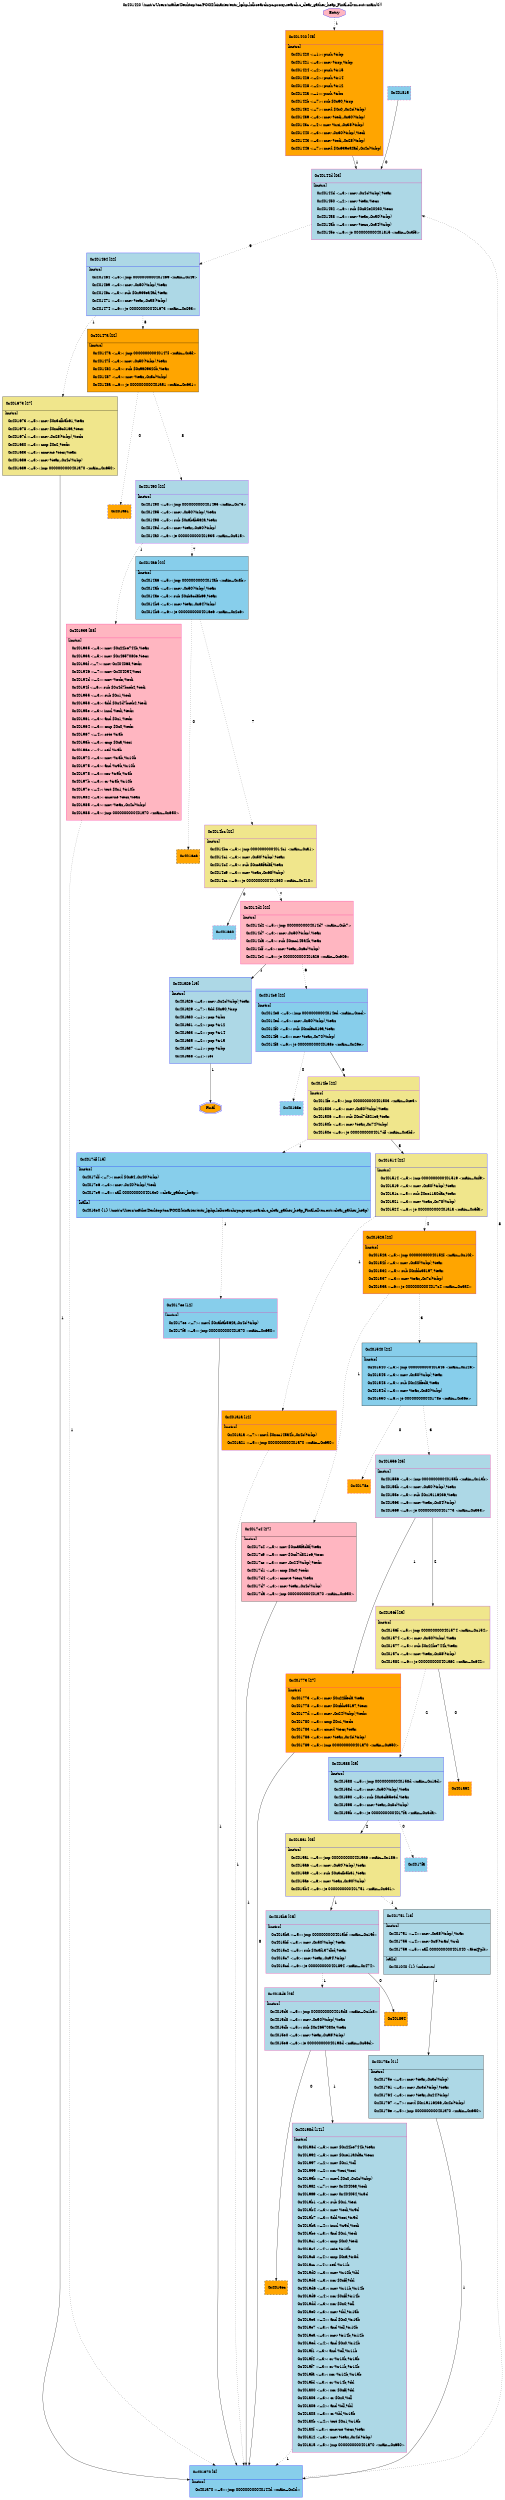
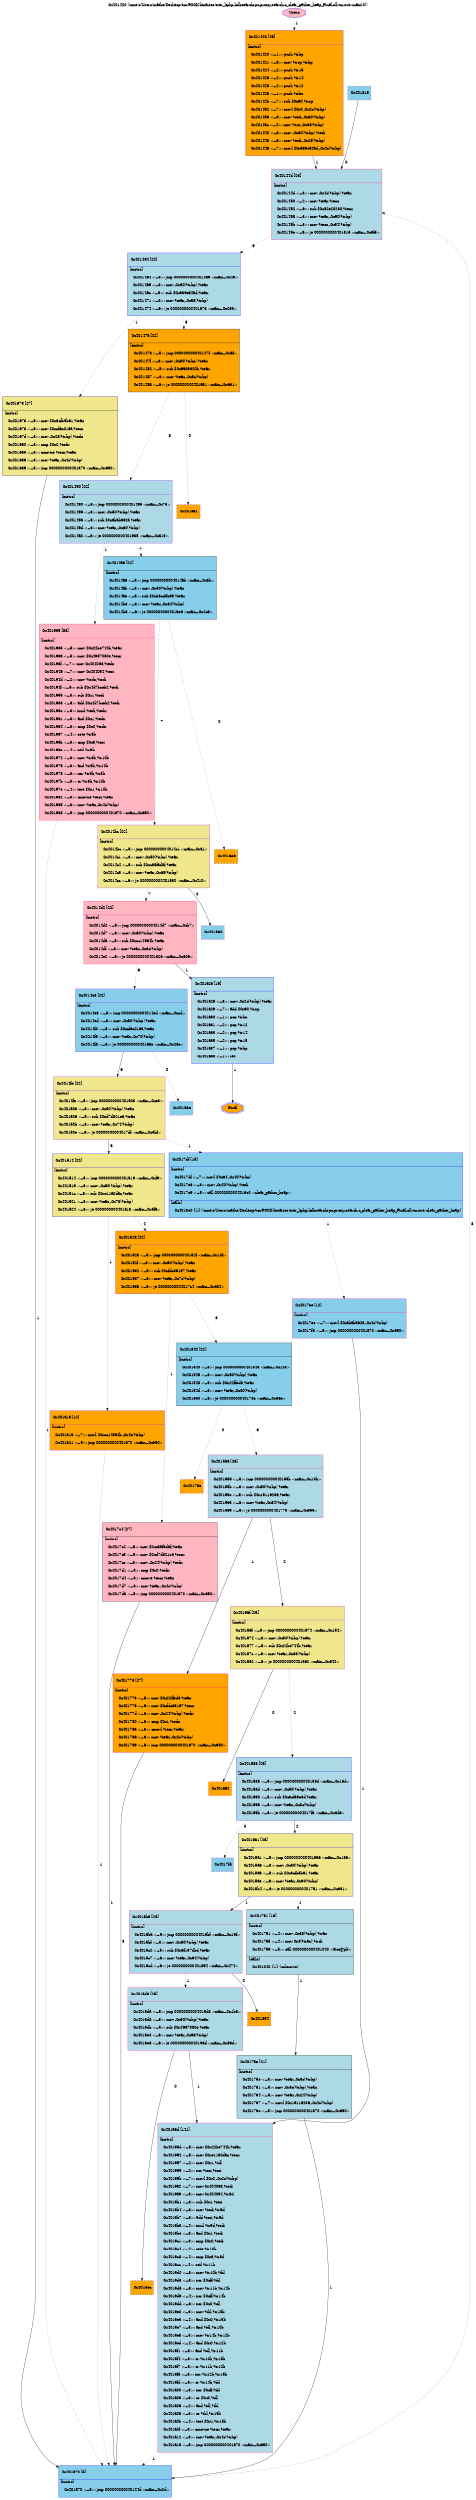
node "Entry": label "Entry" -> "Users"
edge "0x4017ee [12]" -> "0x401a70 [5]": now "0x4017ee [12]" -> "0x40198d [141]"
